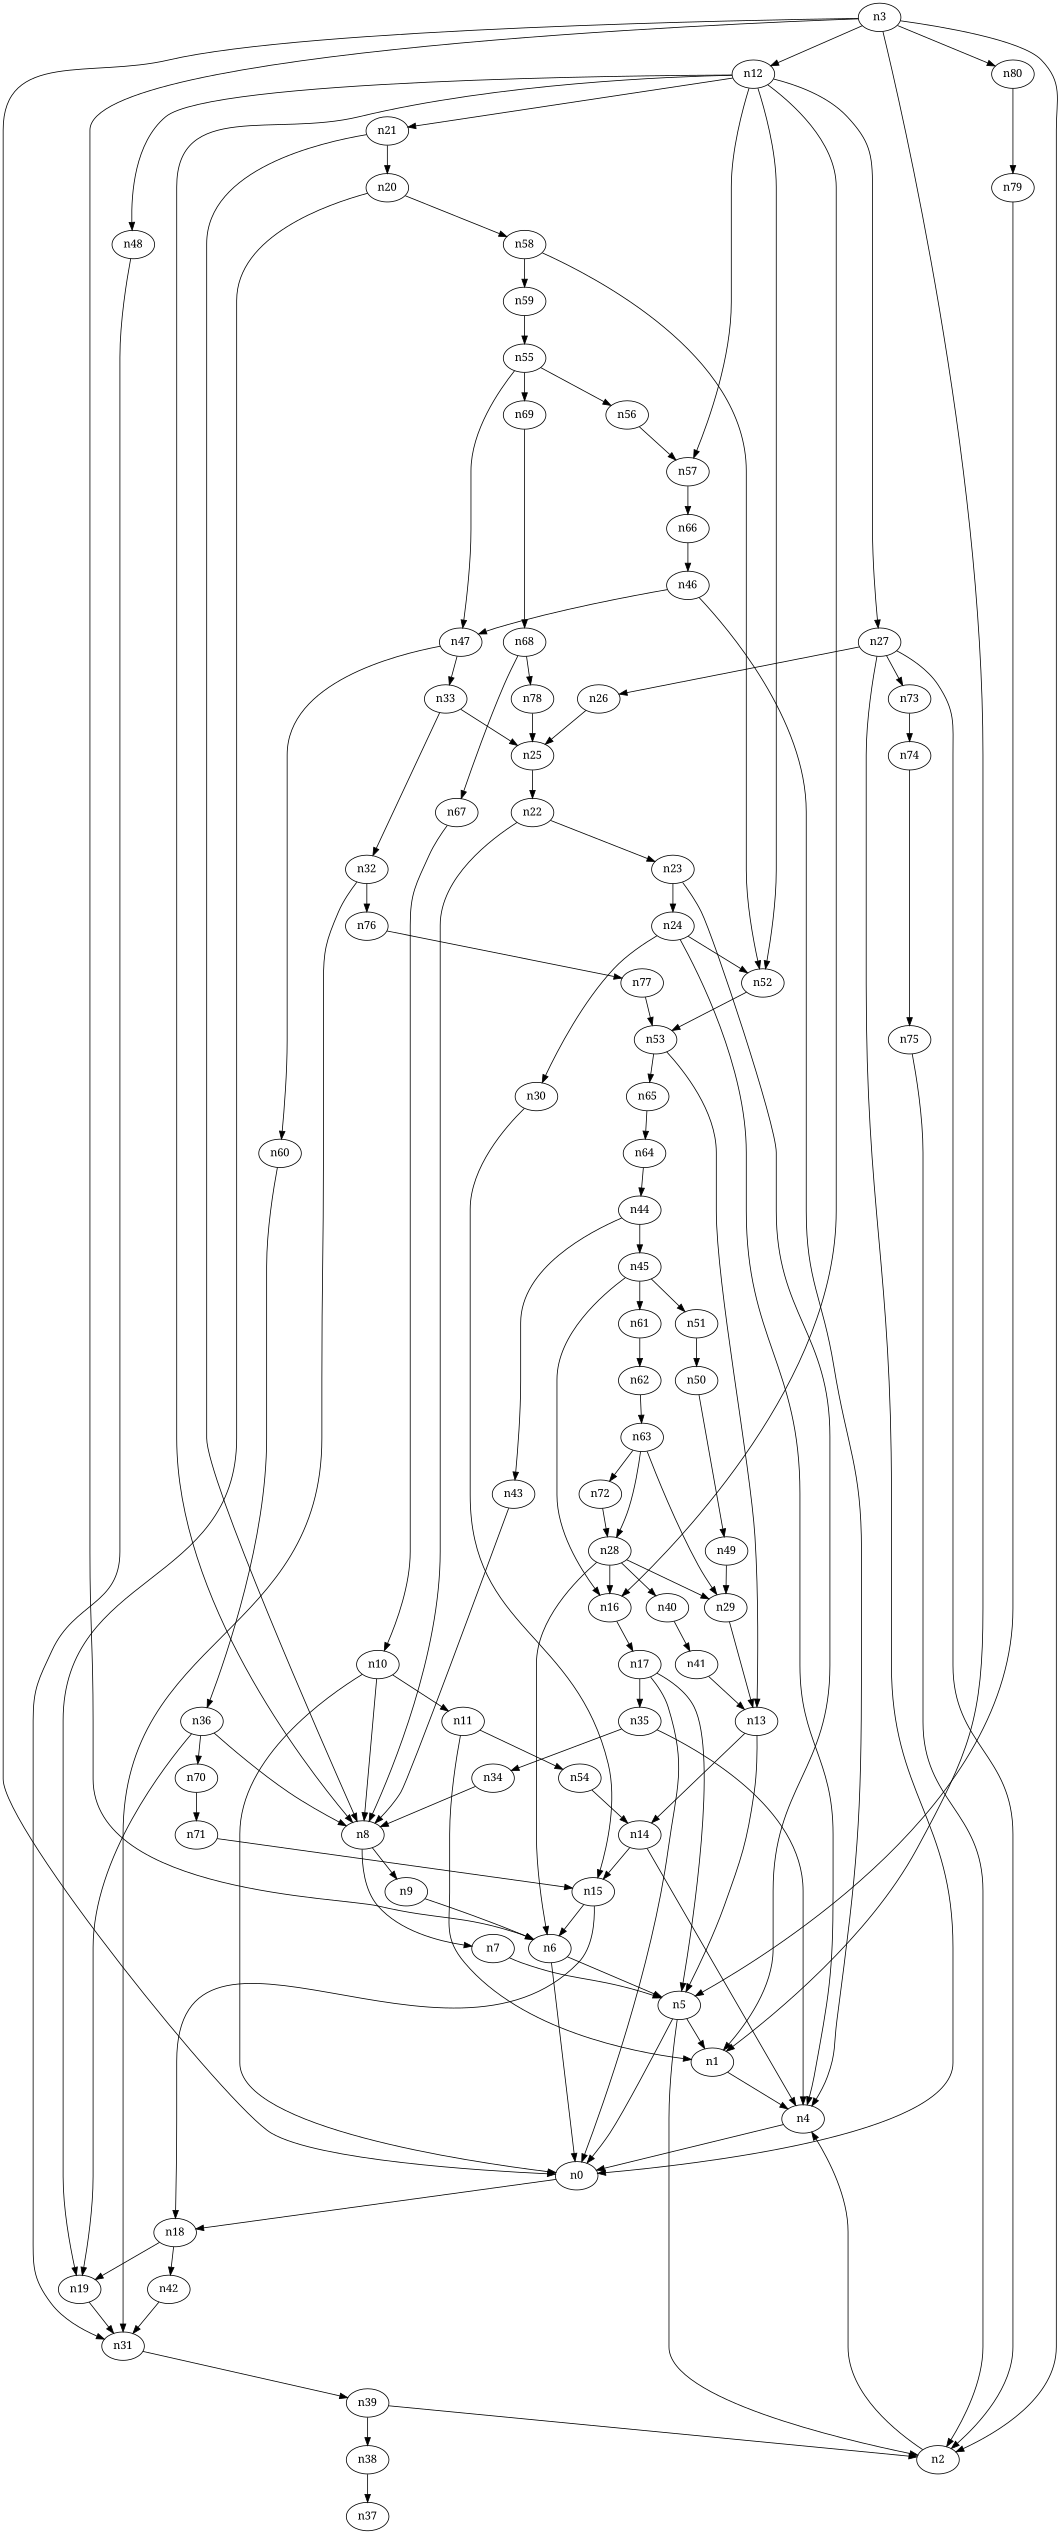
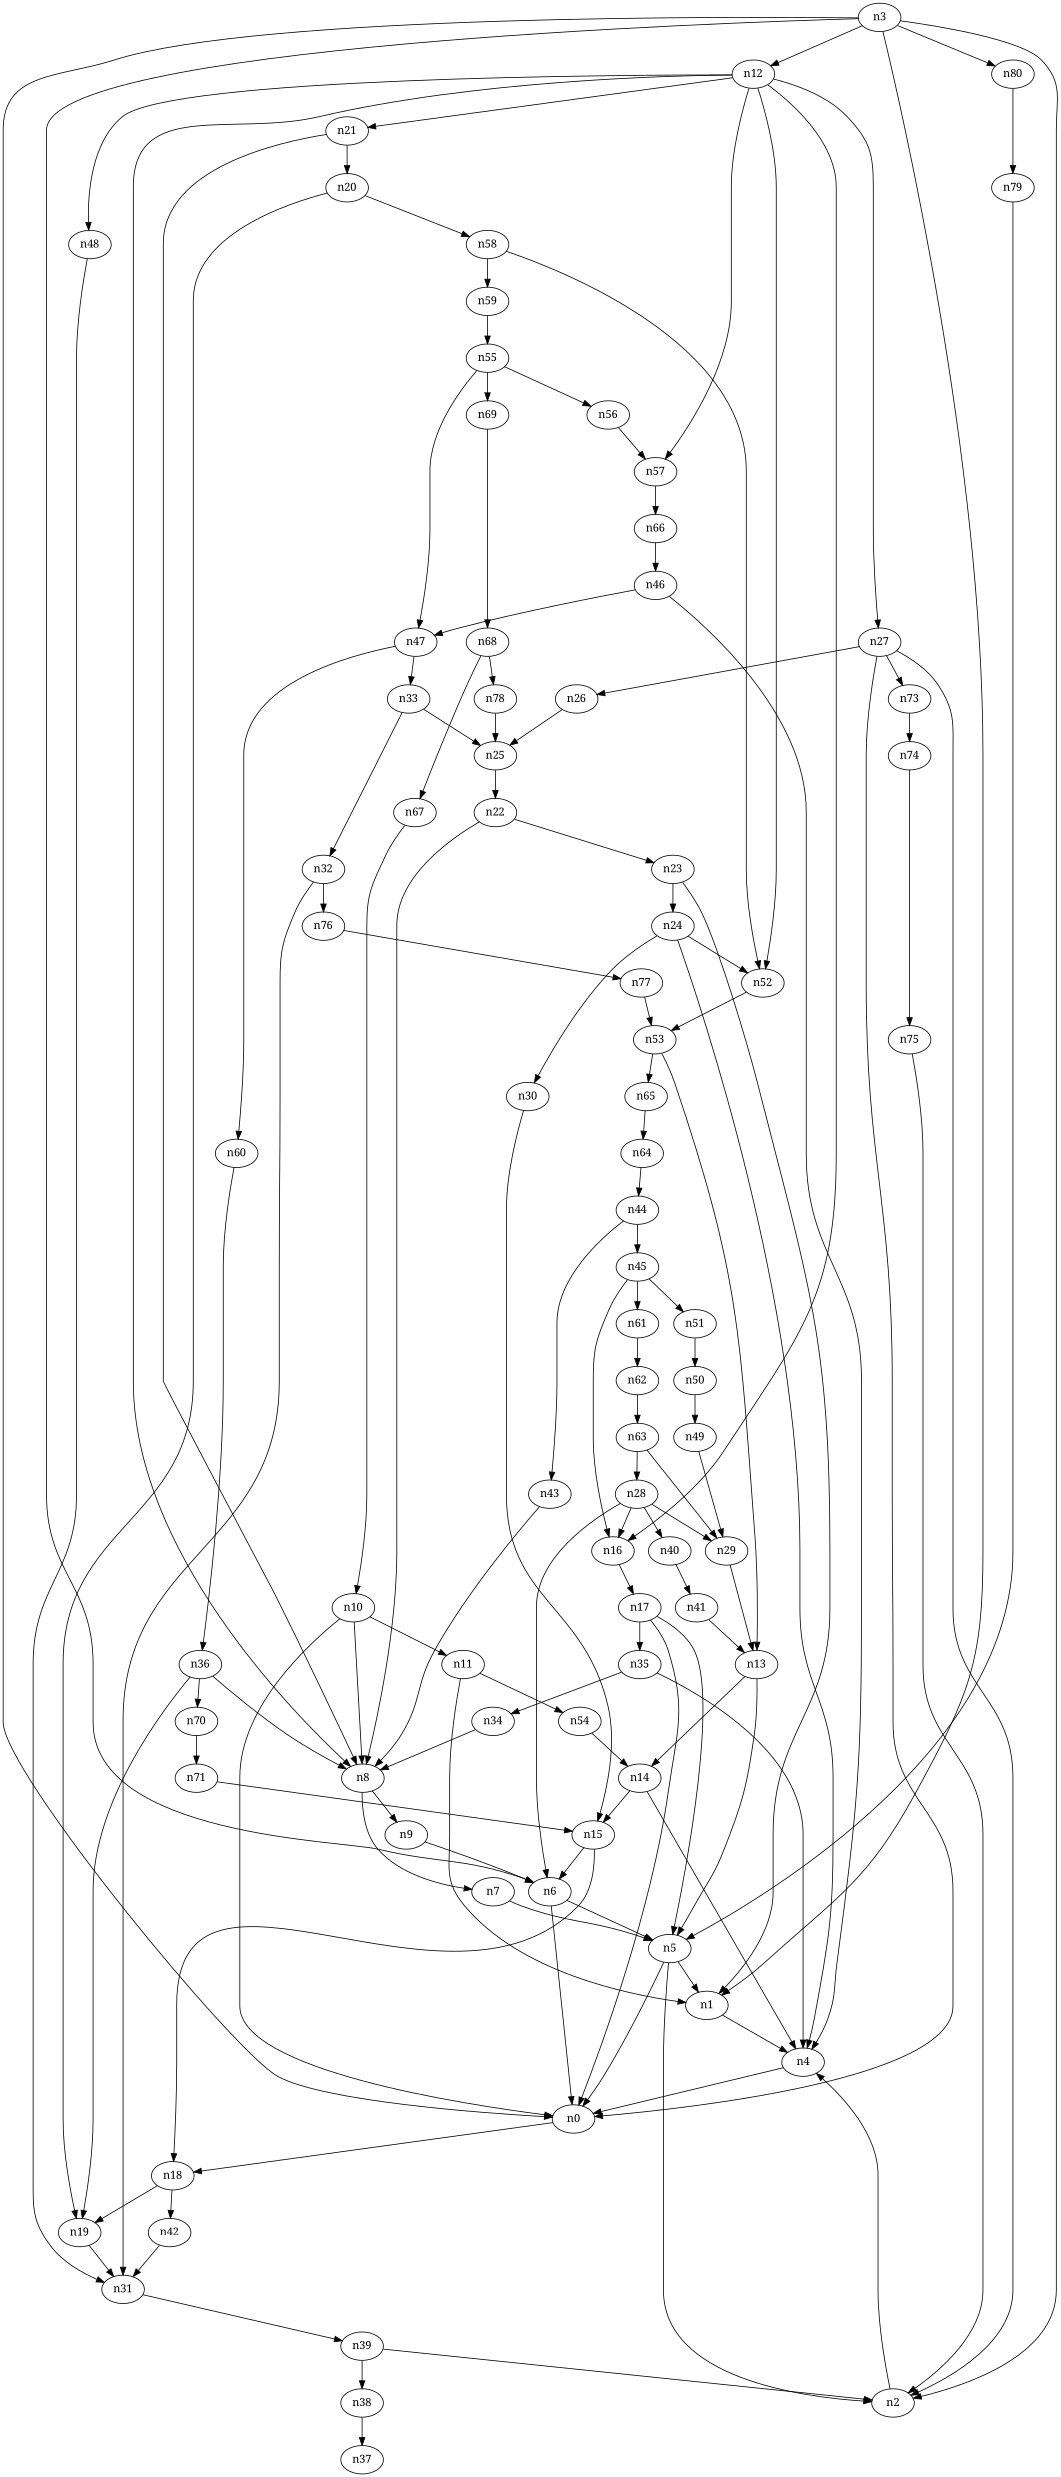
node "n72": removed
